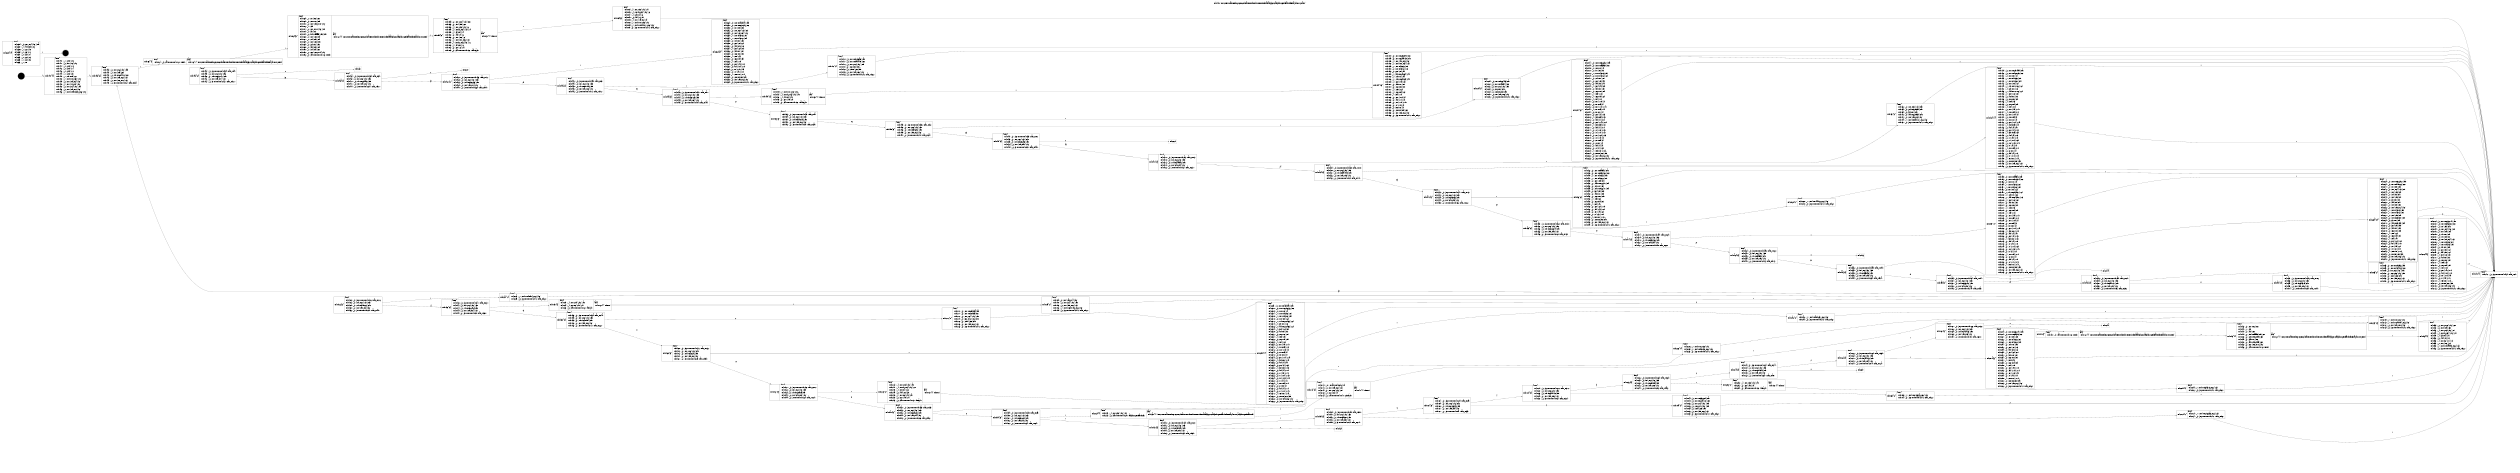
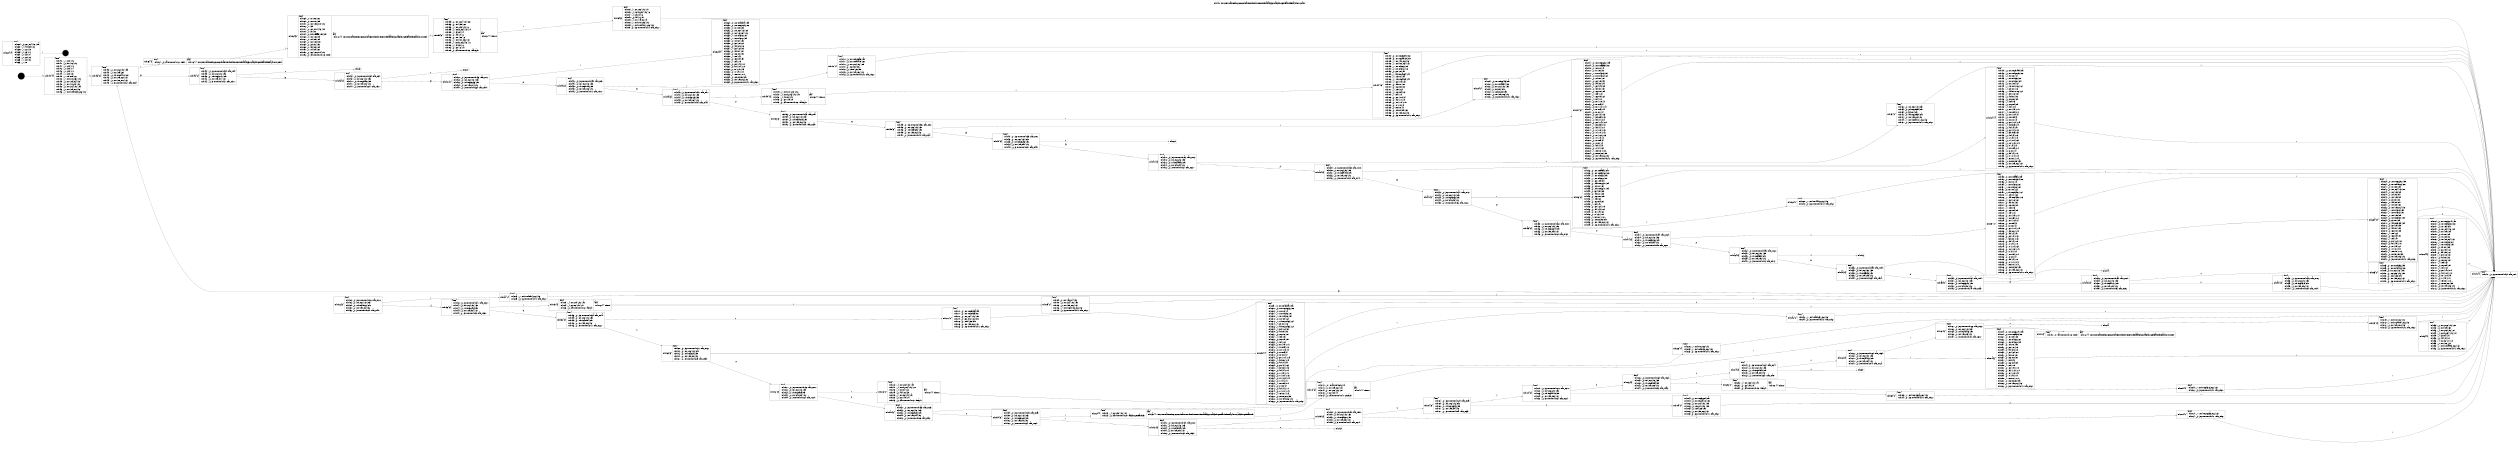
edge "0x40193d [23]" -> "0x401954 [22]": added, label "30"
node "0x401f15 [40]": removed
